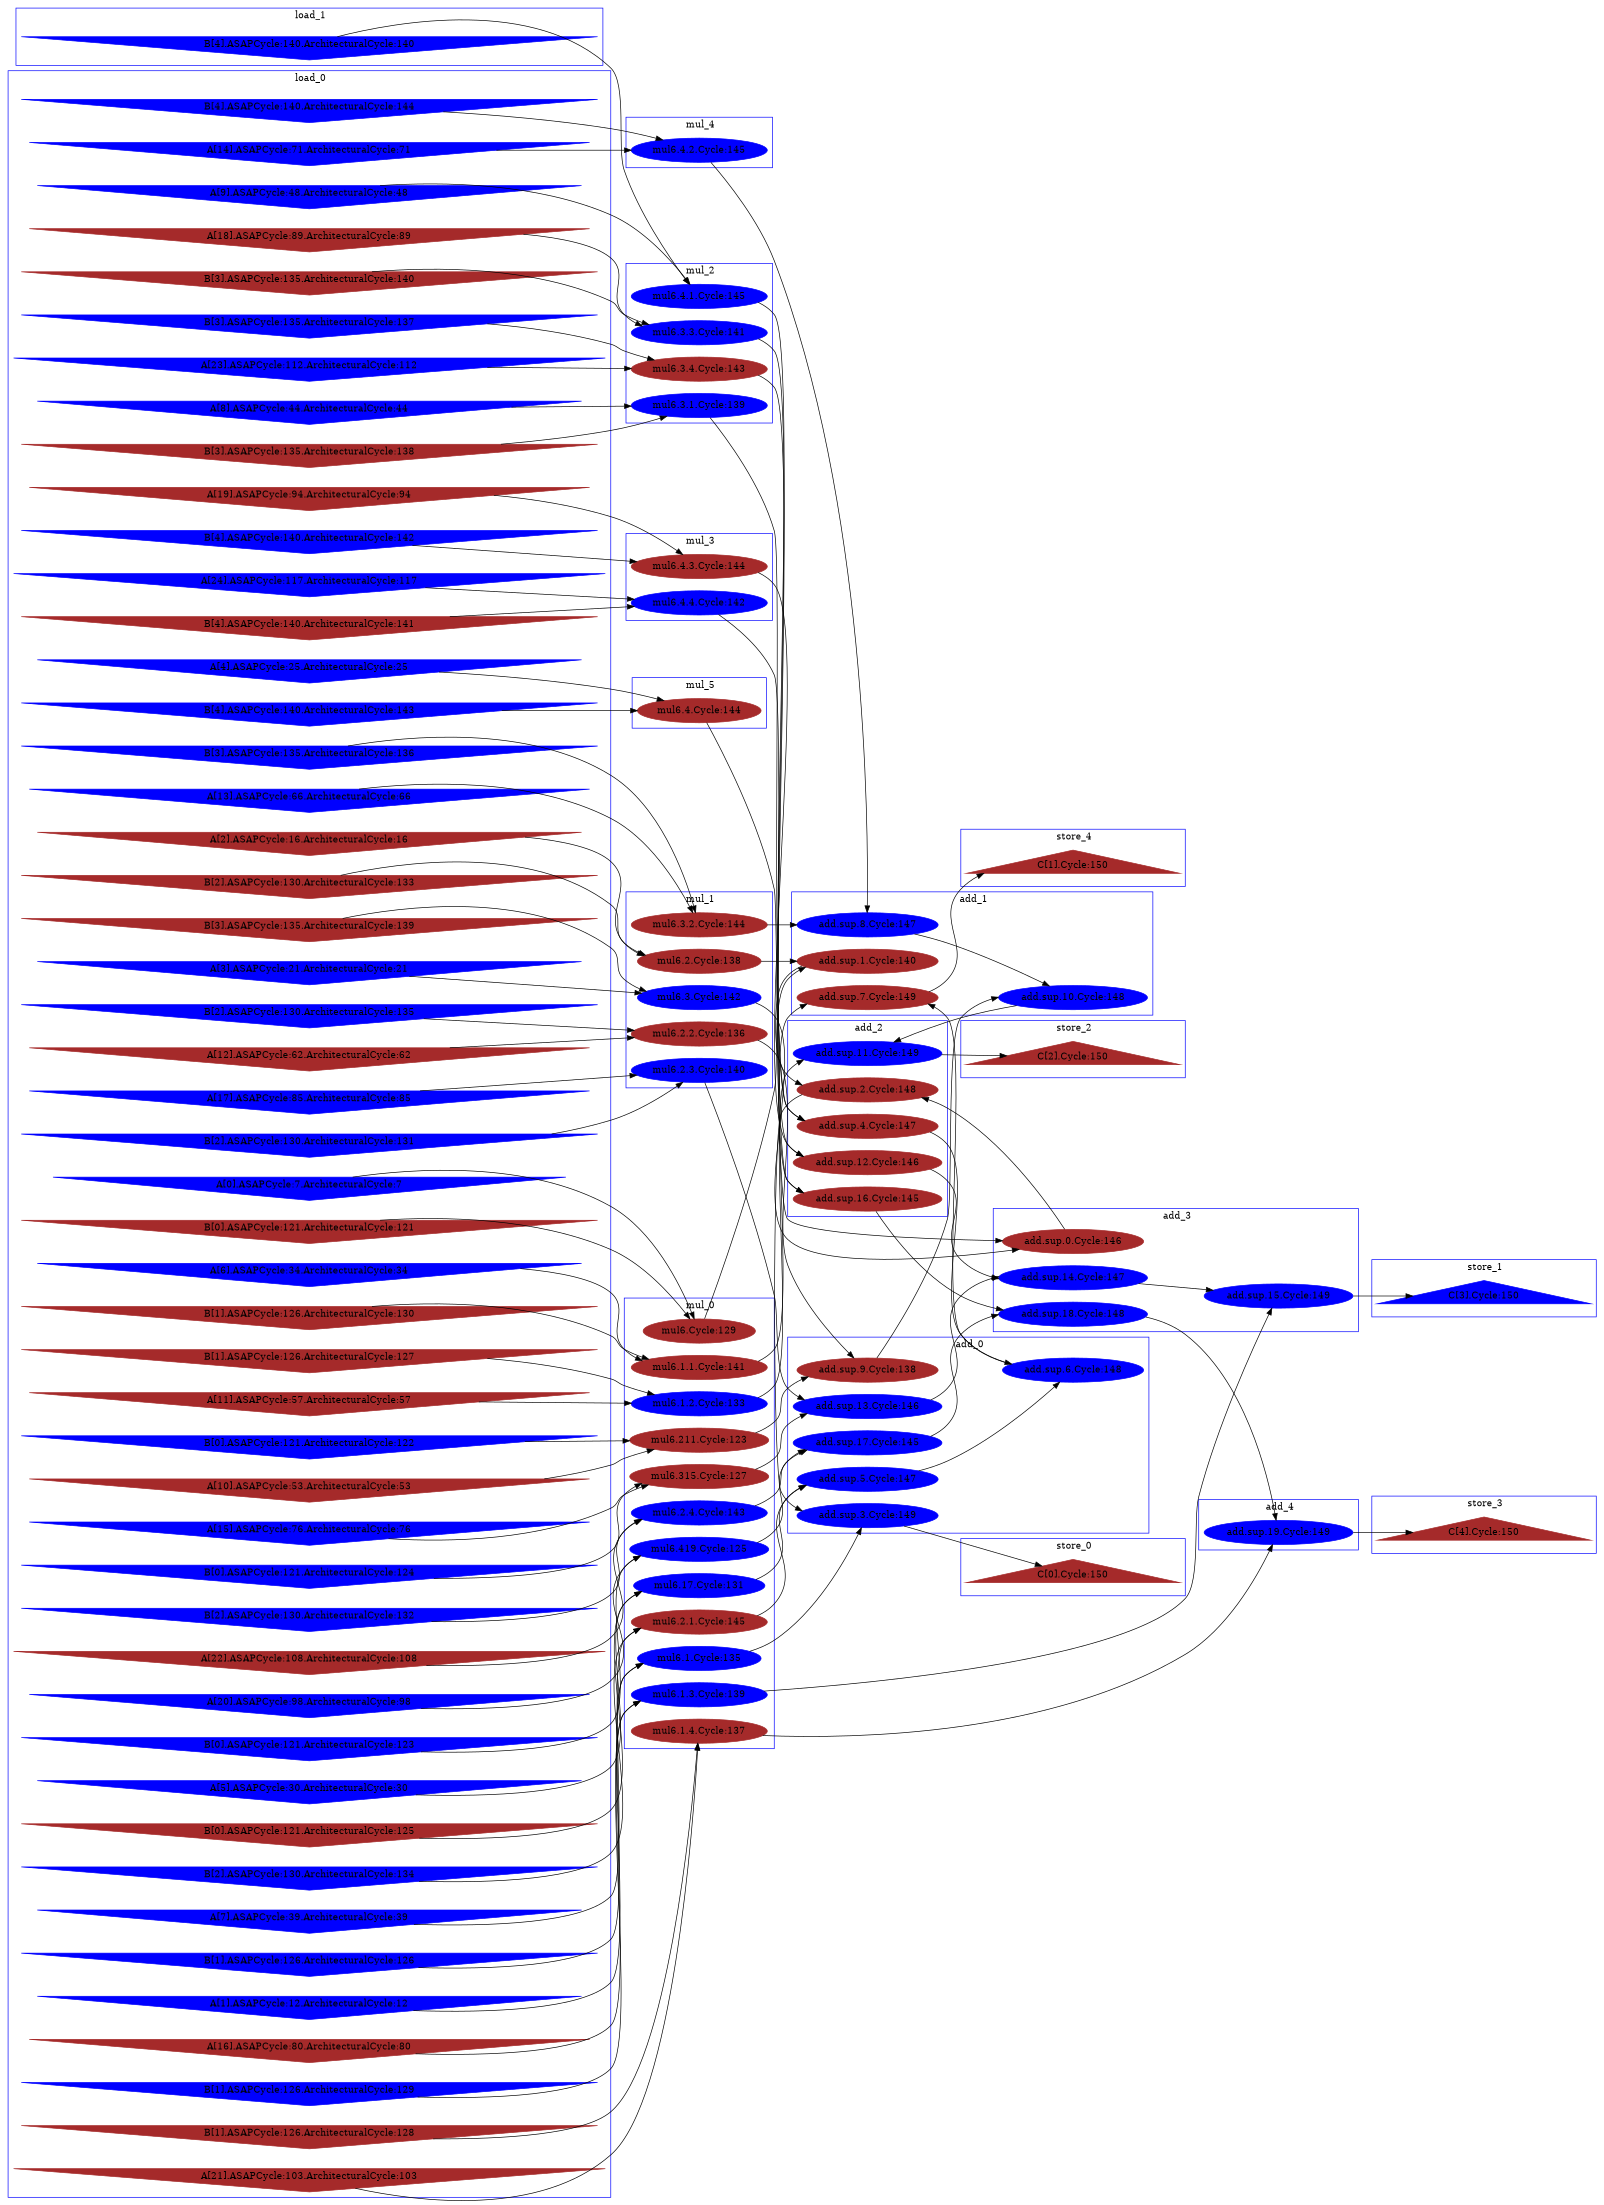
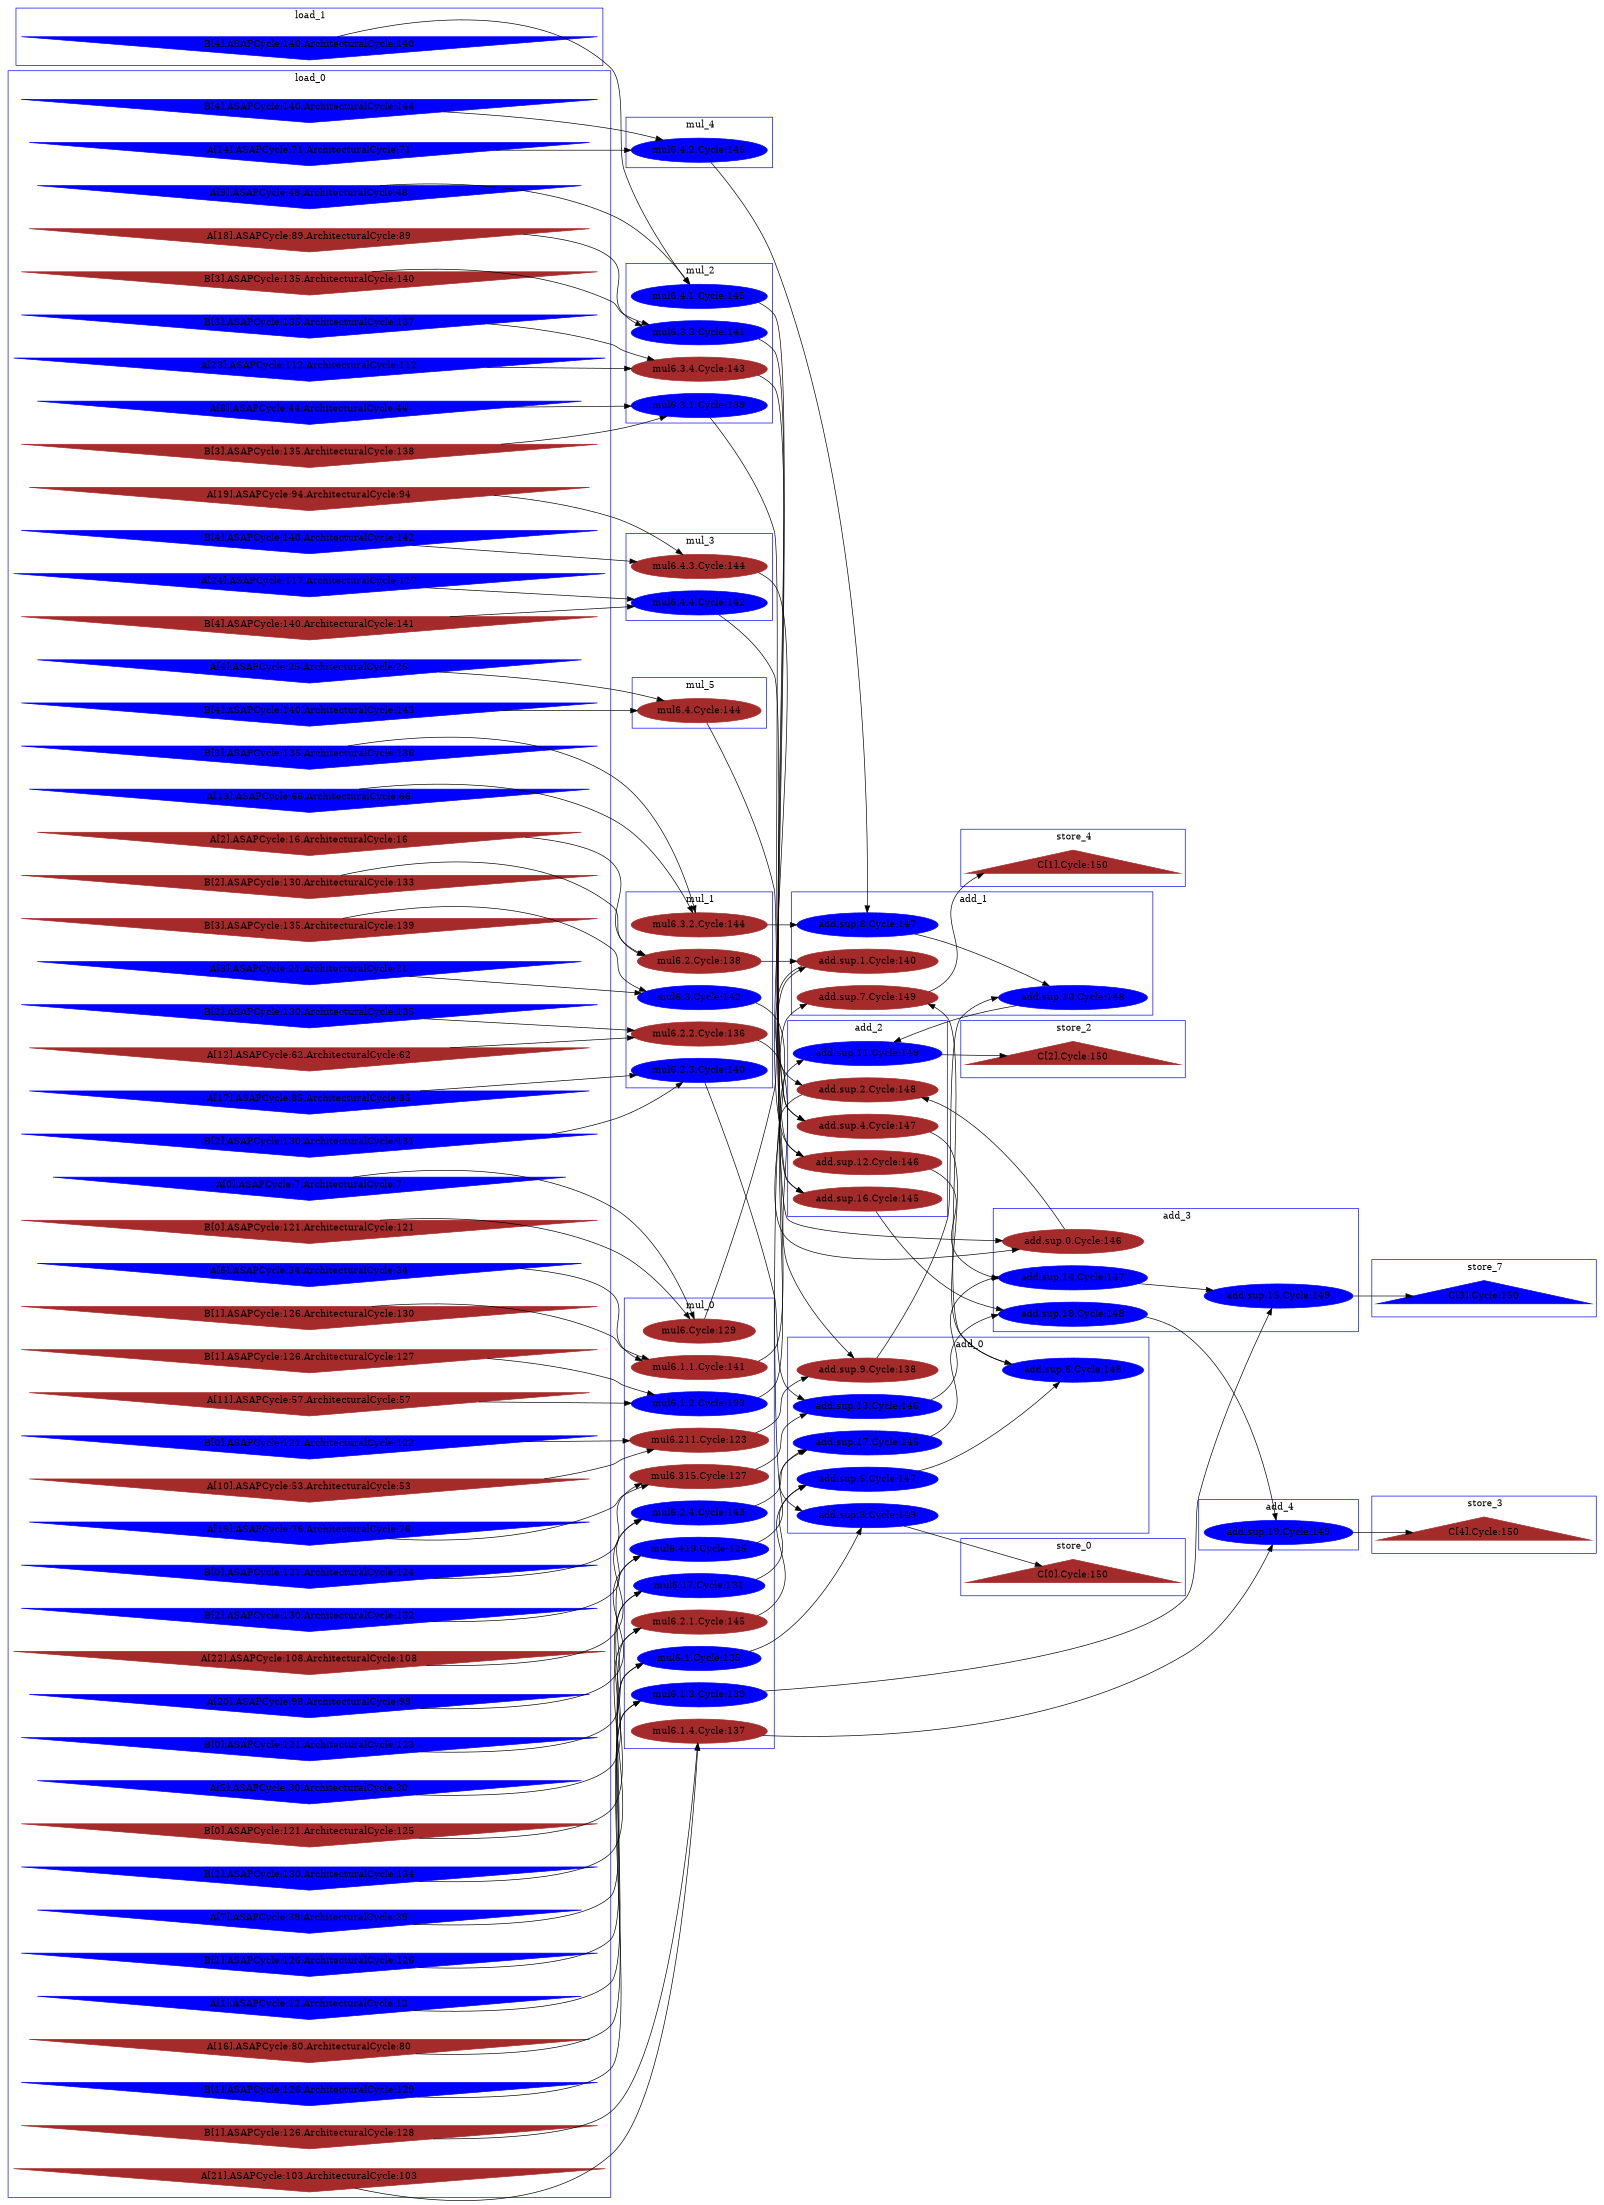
cluster " store_1": label " store_1" -> " store_7"
